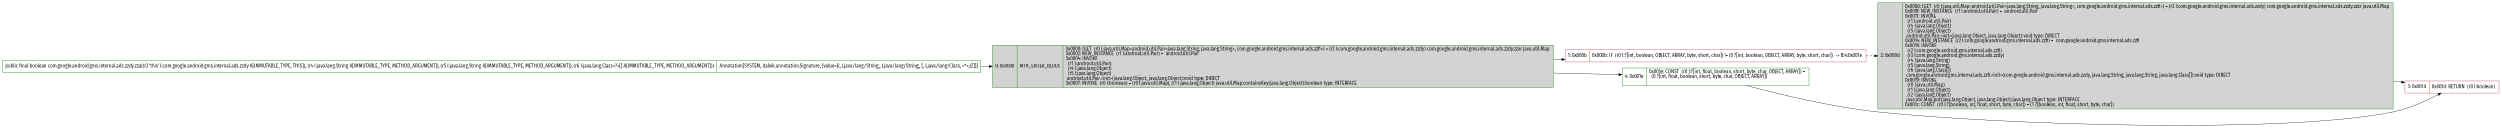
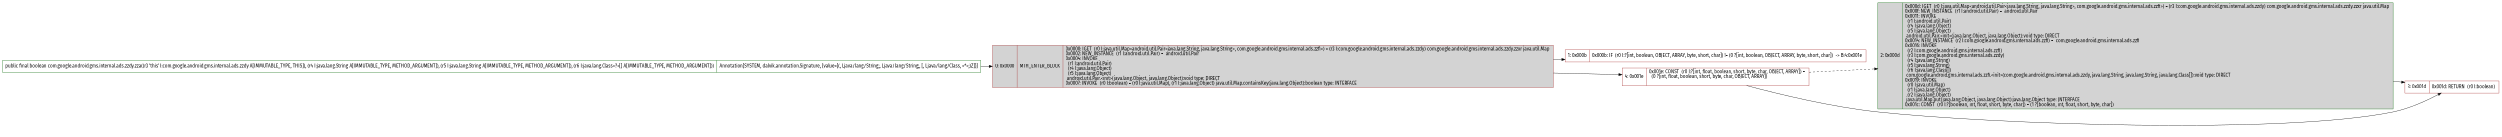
edge "1: 0x000b" -> "2: 0x000d": now "4: 0x001e" -> "2: 0x000d"
node "0: 0x0000": color darkgreen -> brown
node "4: 0x001e": color darkgreen -> brown
